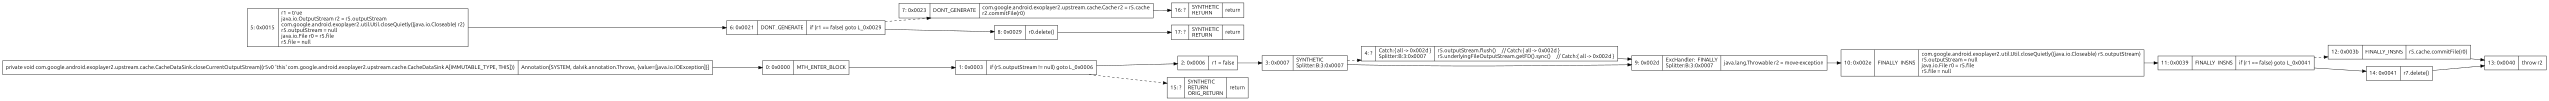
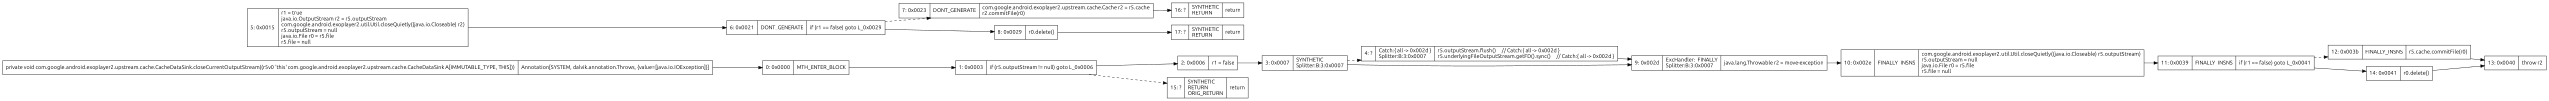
node "14: 0x0041": text "r7.delete()" -> "r0.delete()"
